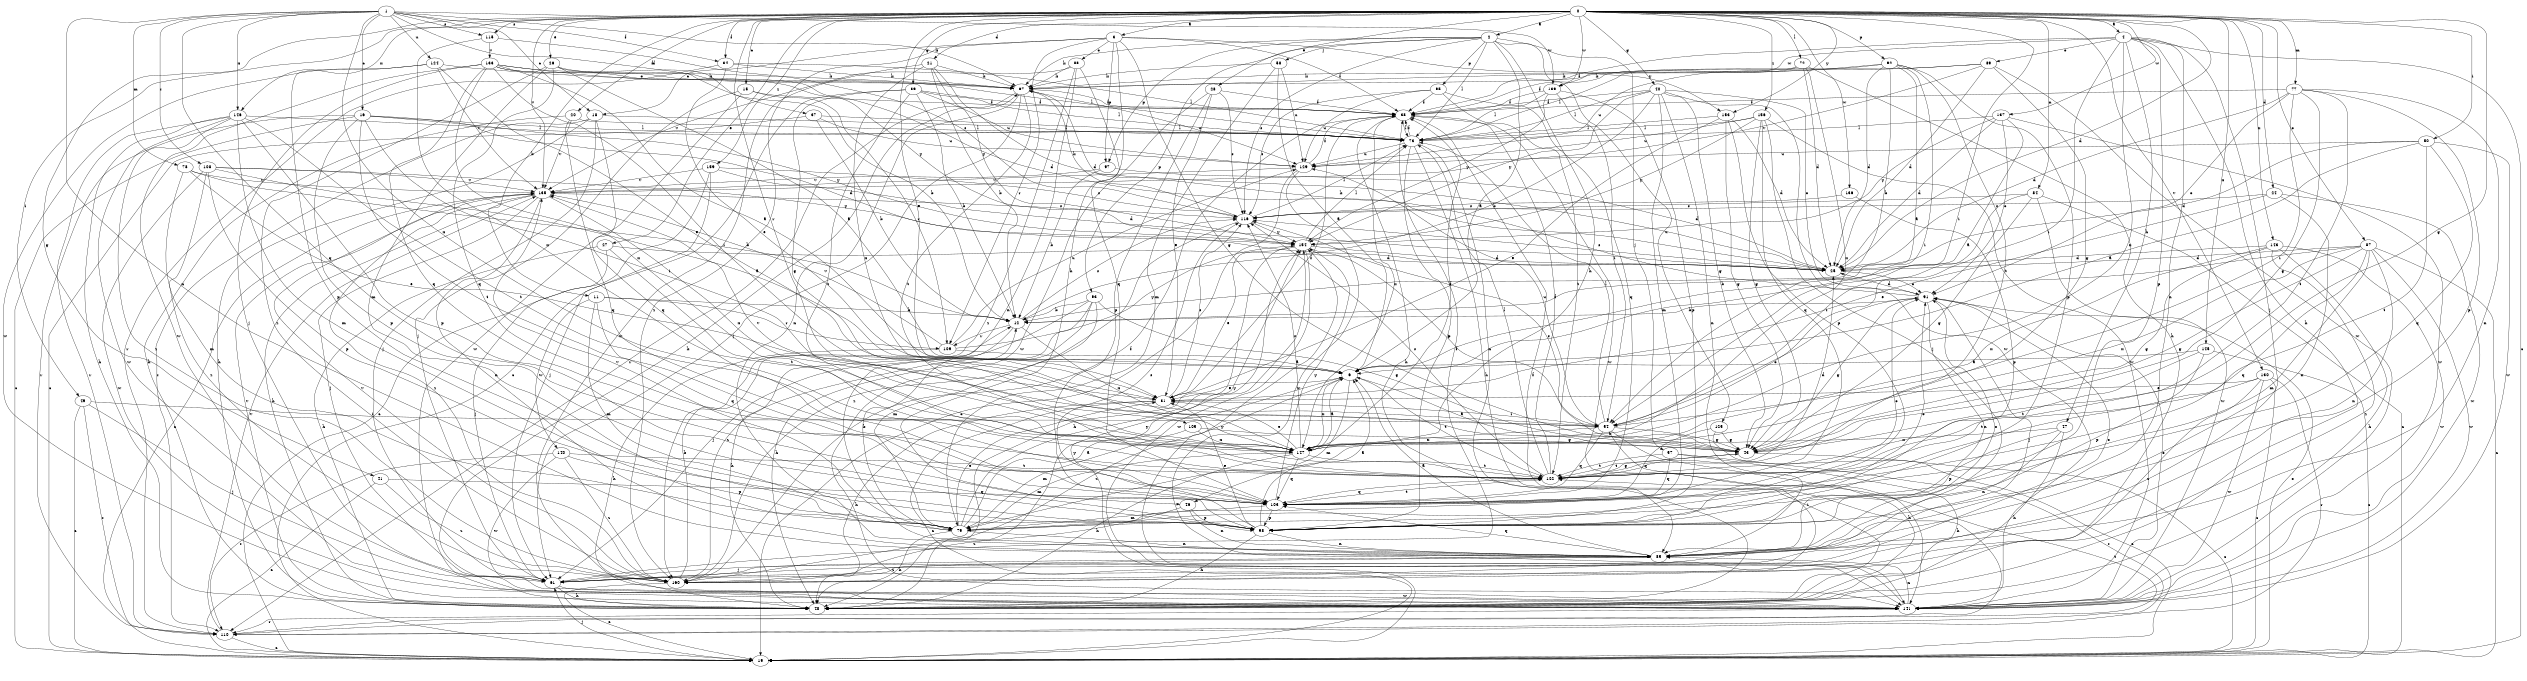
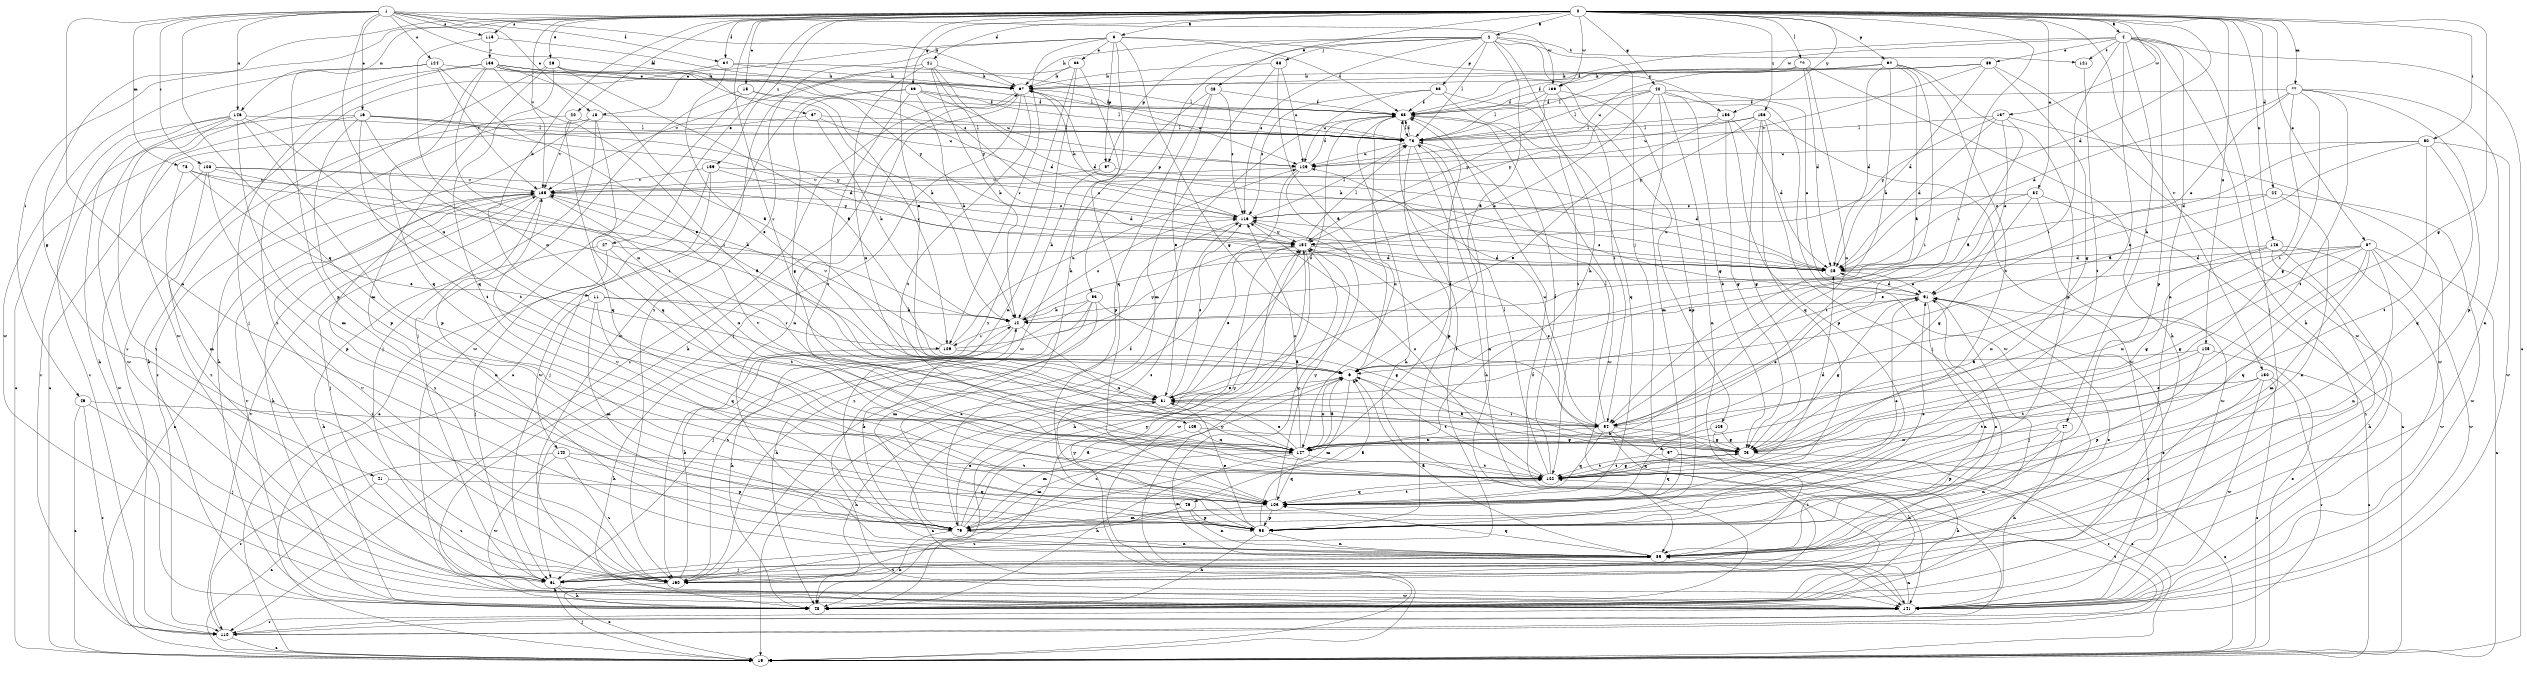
node "121": added
node "136": removed
